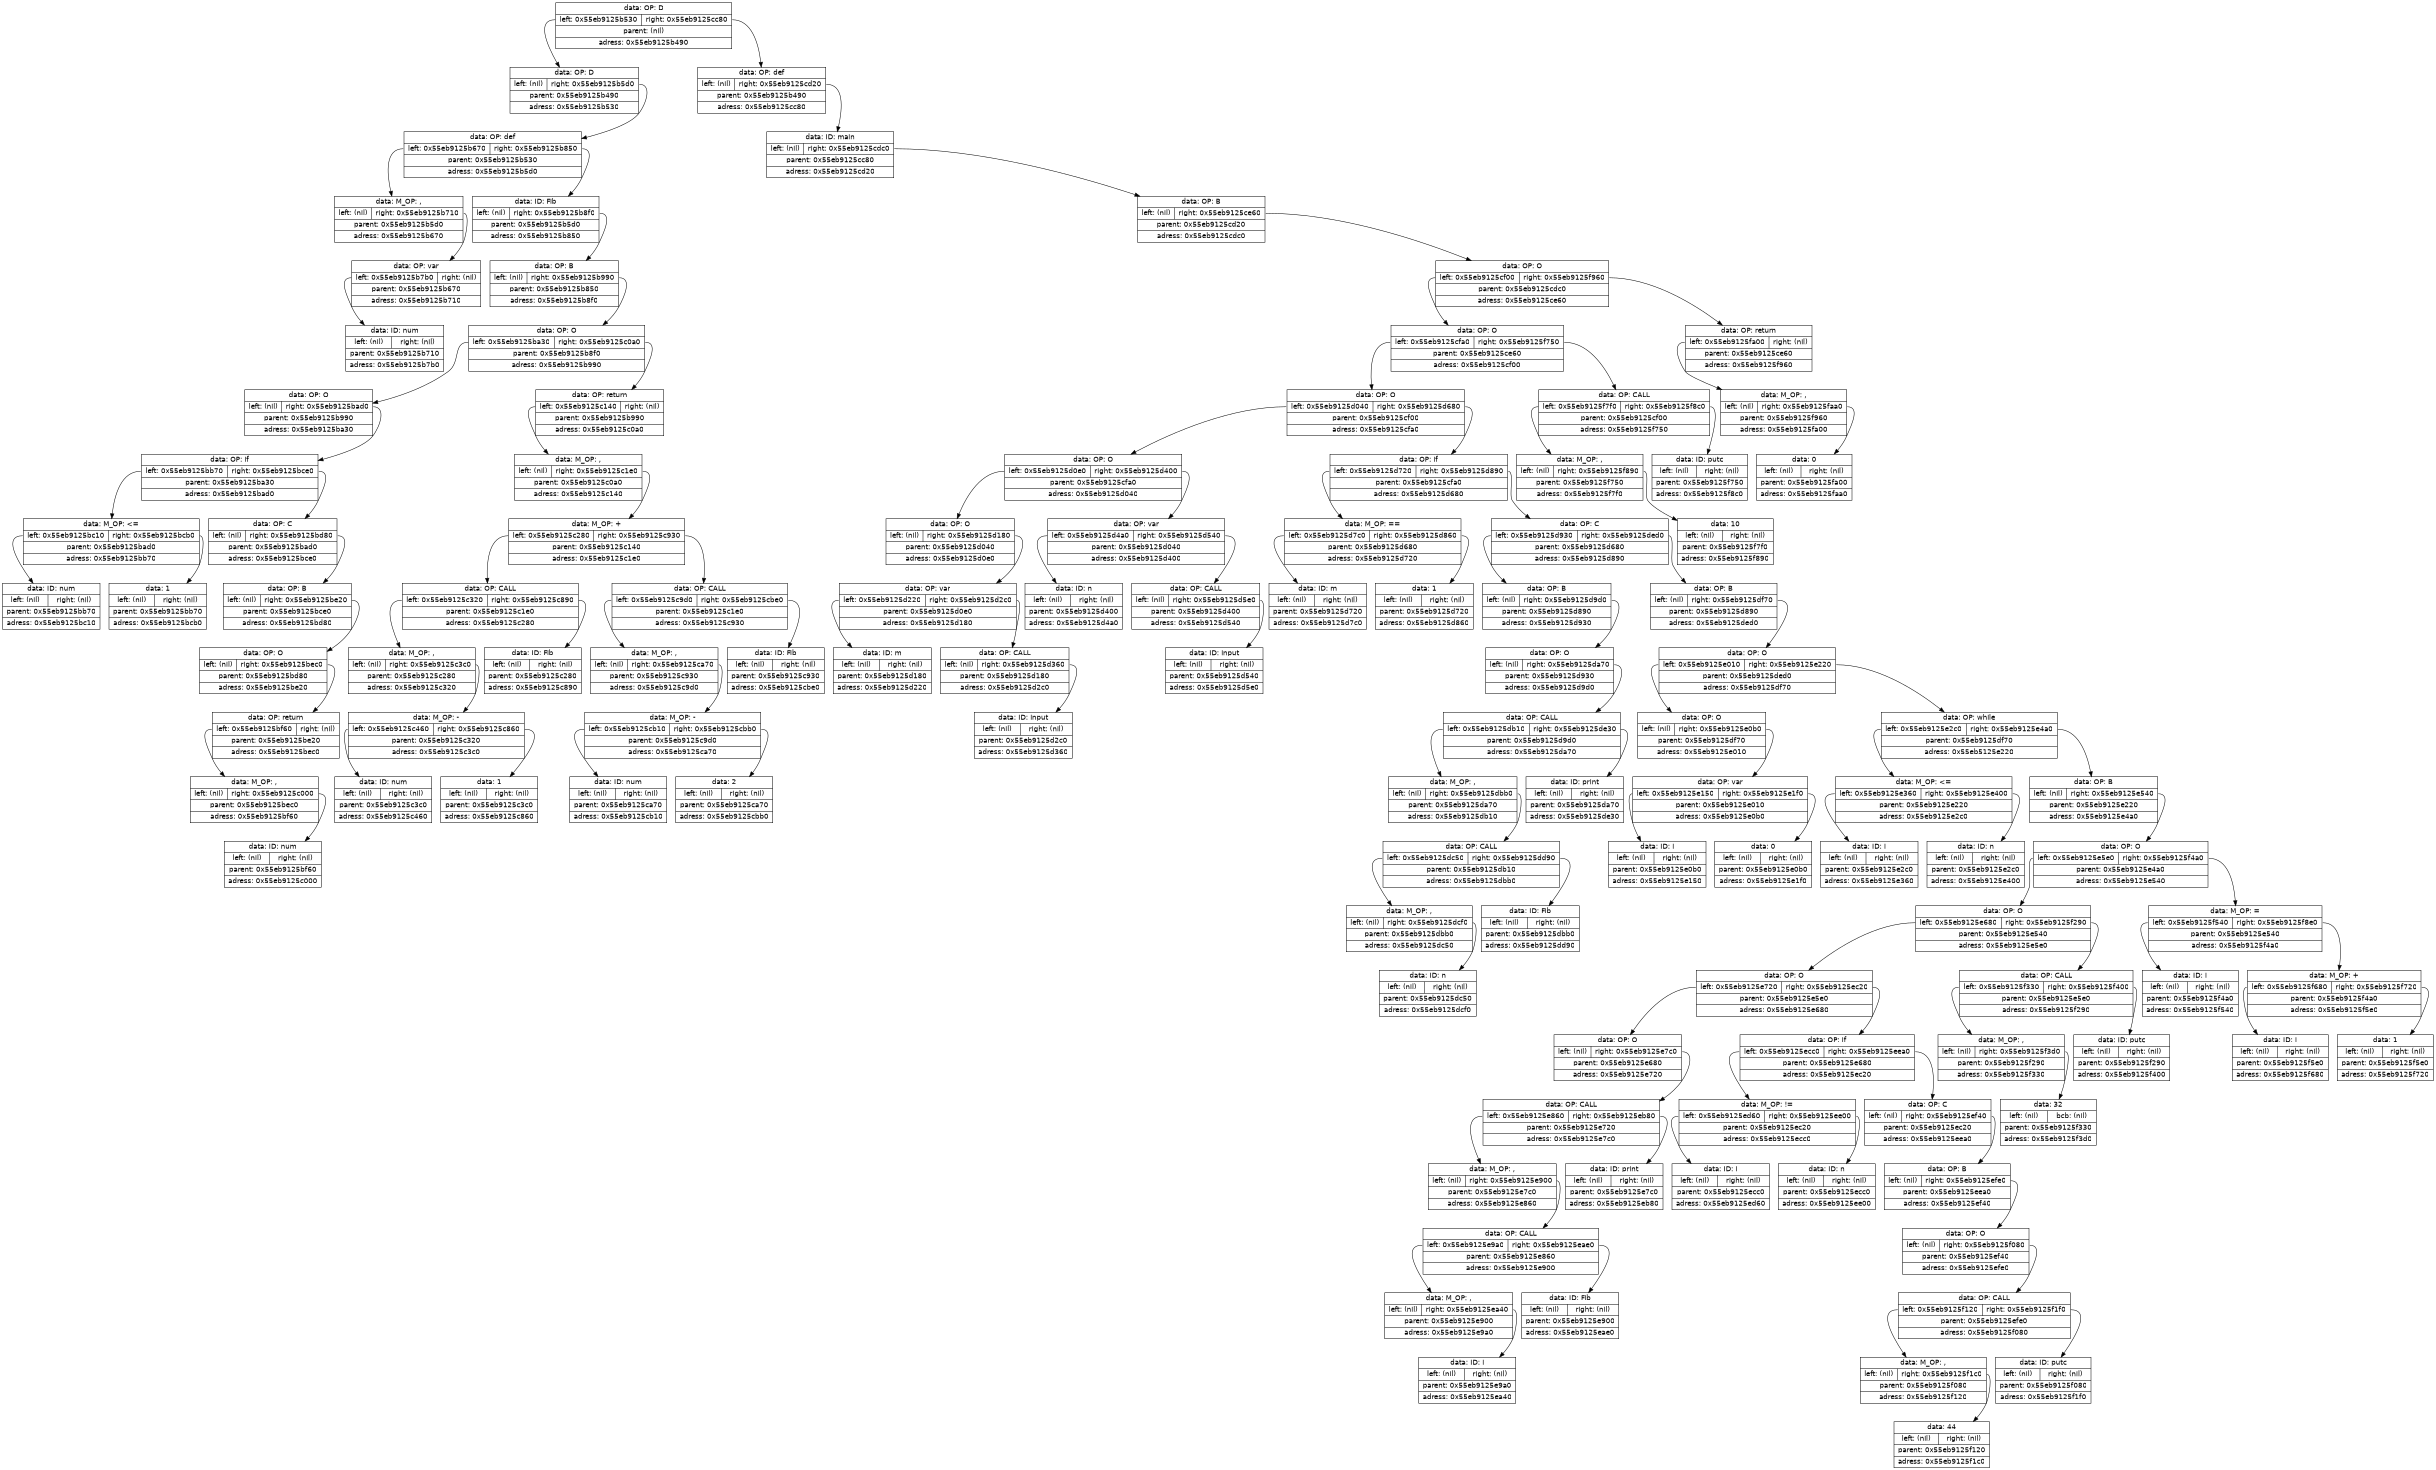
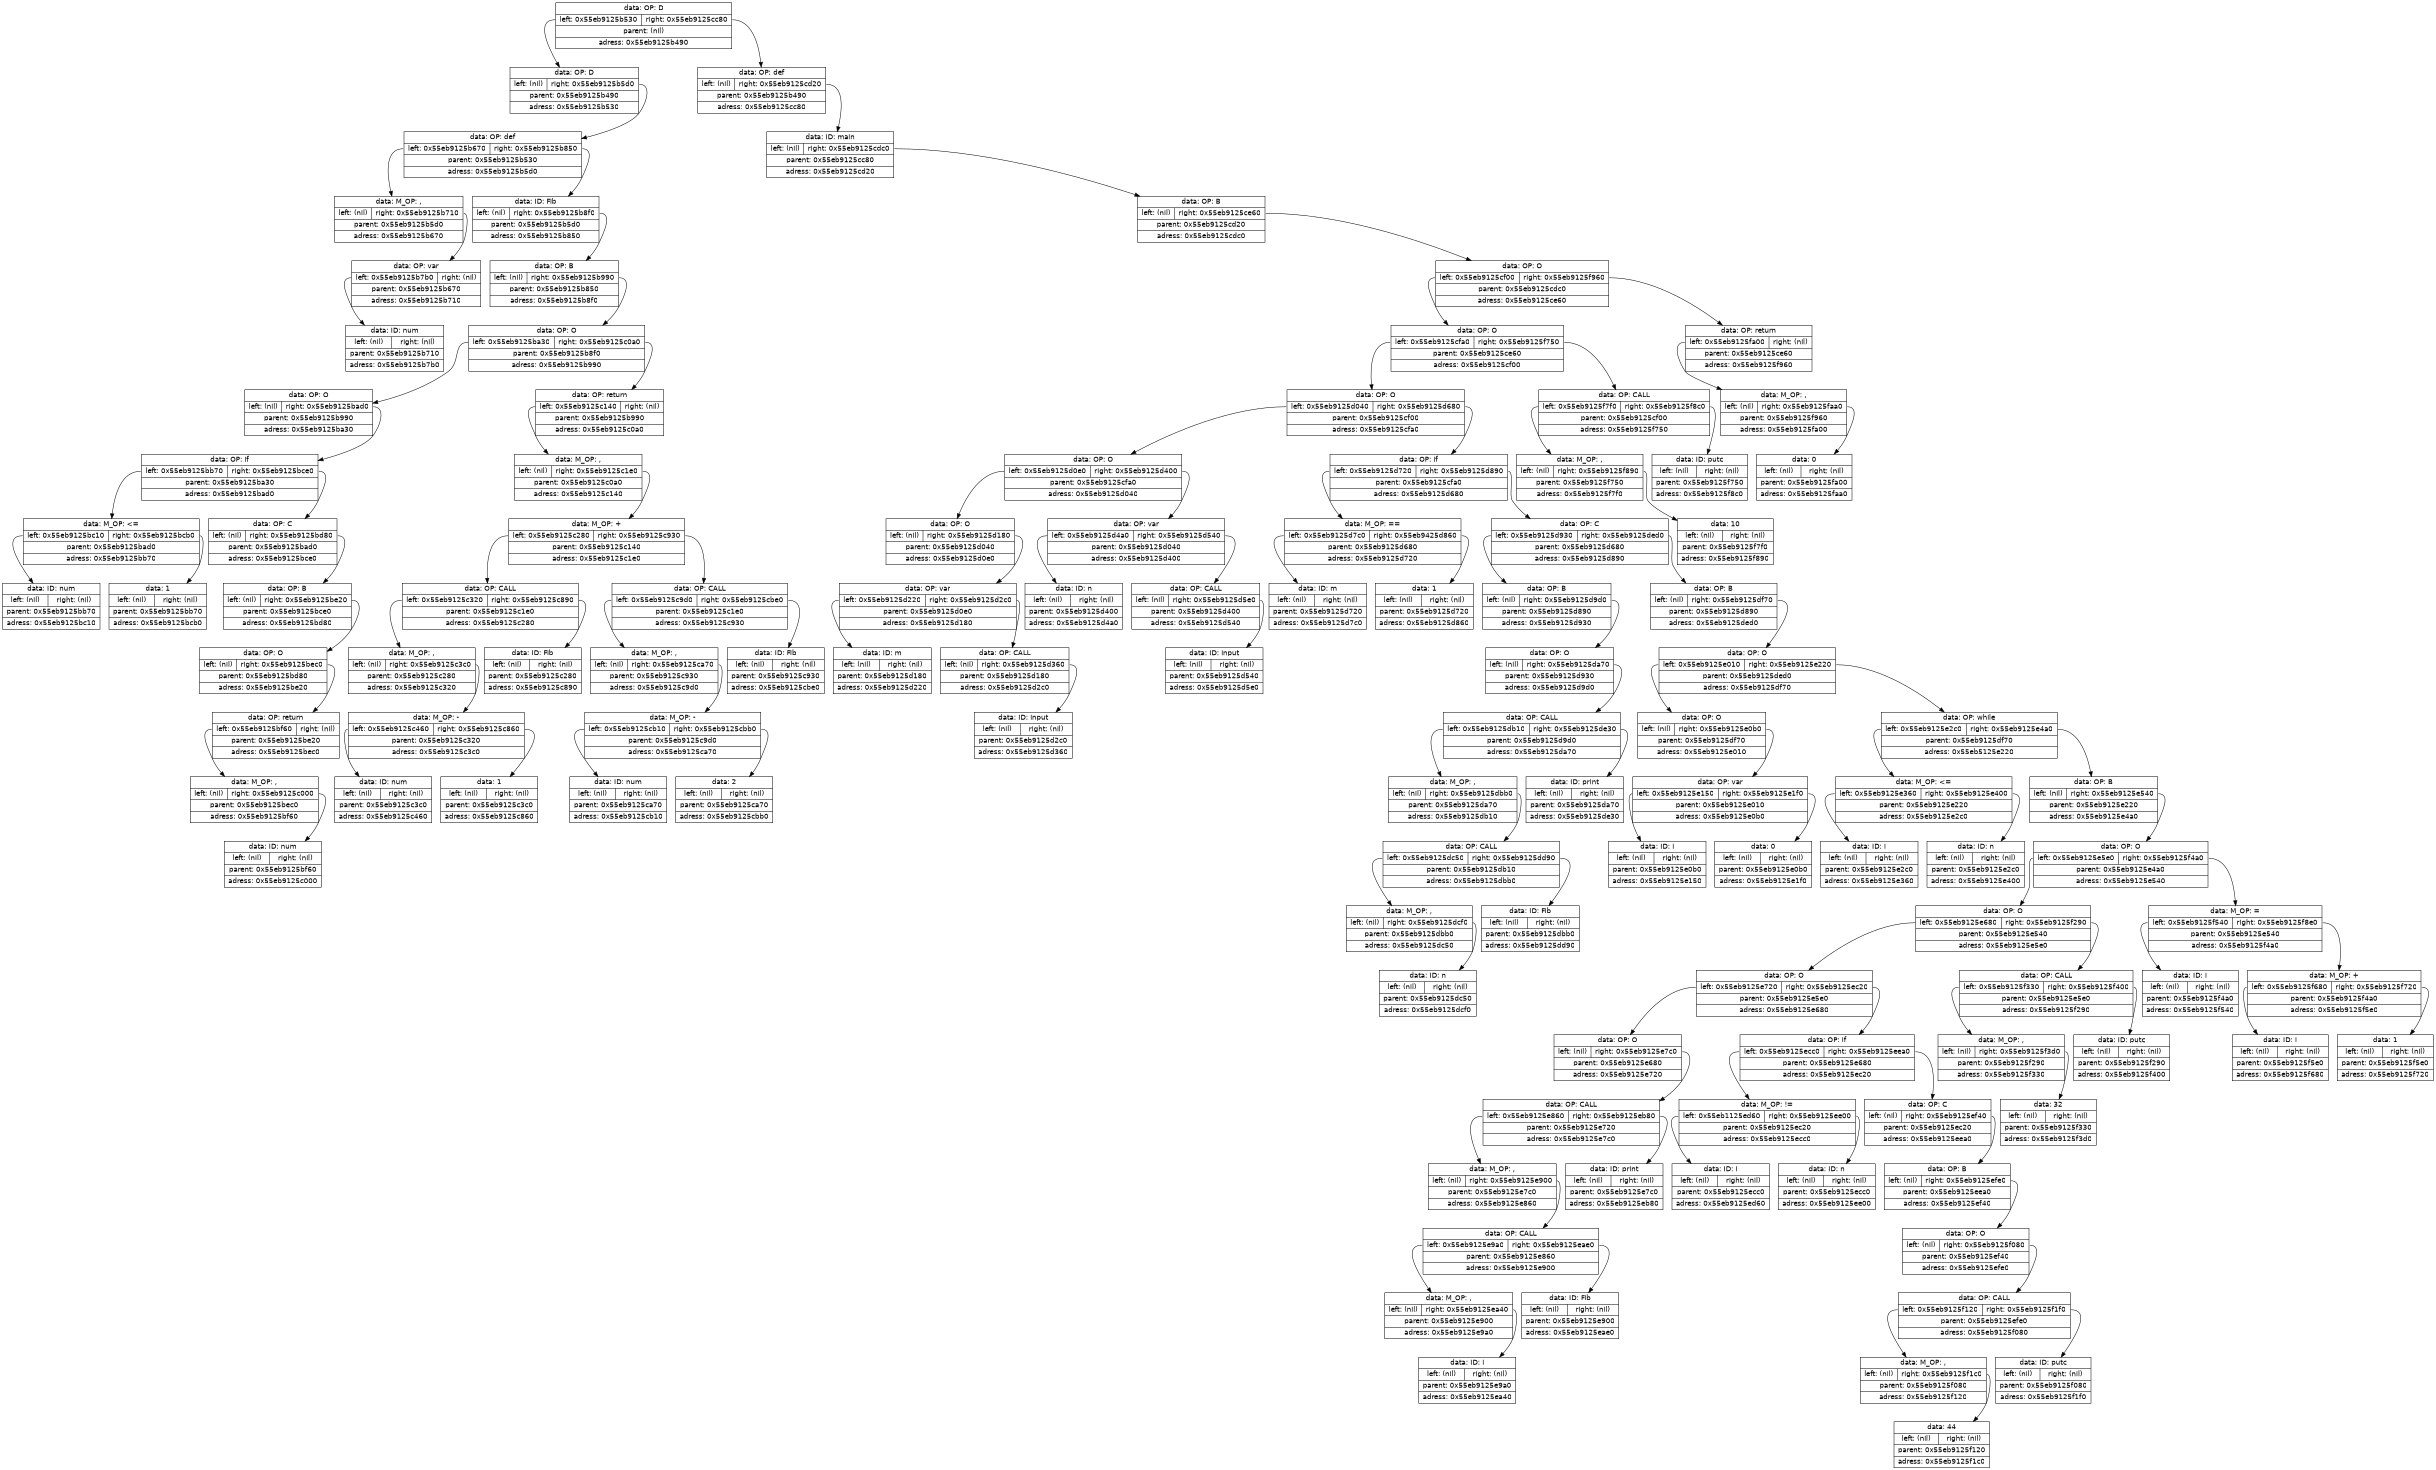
node "data: M_OP: ==": text "right: 0x55eb9125d860" -> "right: 0x55eb9425d860"
node "data: M_OP: !=": text "left: 0x55eb9125ed60" -> "left: 0x55eb1125ed60"
node "data: 32": text "bcb: (nil)" -> "right: (nil)"
